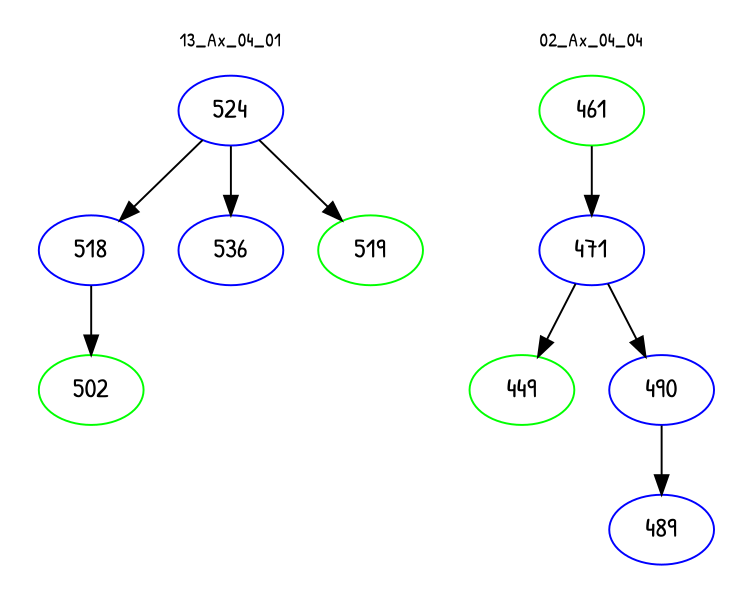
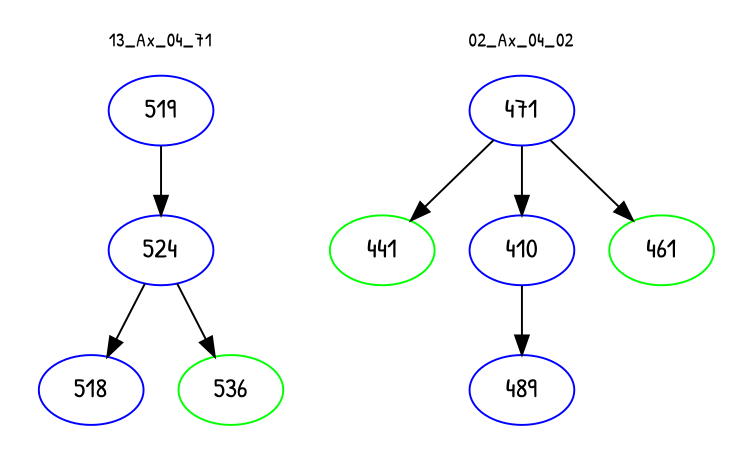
cluster "13_Ax_04_01": label "13_Ax_04_01" -> "13_Ax_04_71"
cluster "02_Ax_04_04": label "02_Ax_04_04" -> "02_Ax_04_02"
edge "461" -> "471": reversed
edge "524" -> "519": reversed
node "536": color blue -> green
node "519": color green -> blue
node "502": removed
node "449": label "449" -> "441"
node "490": label "490" -> "410"
